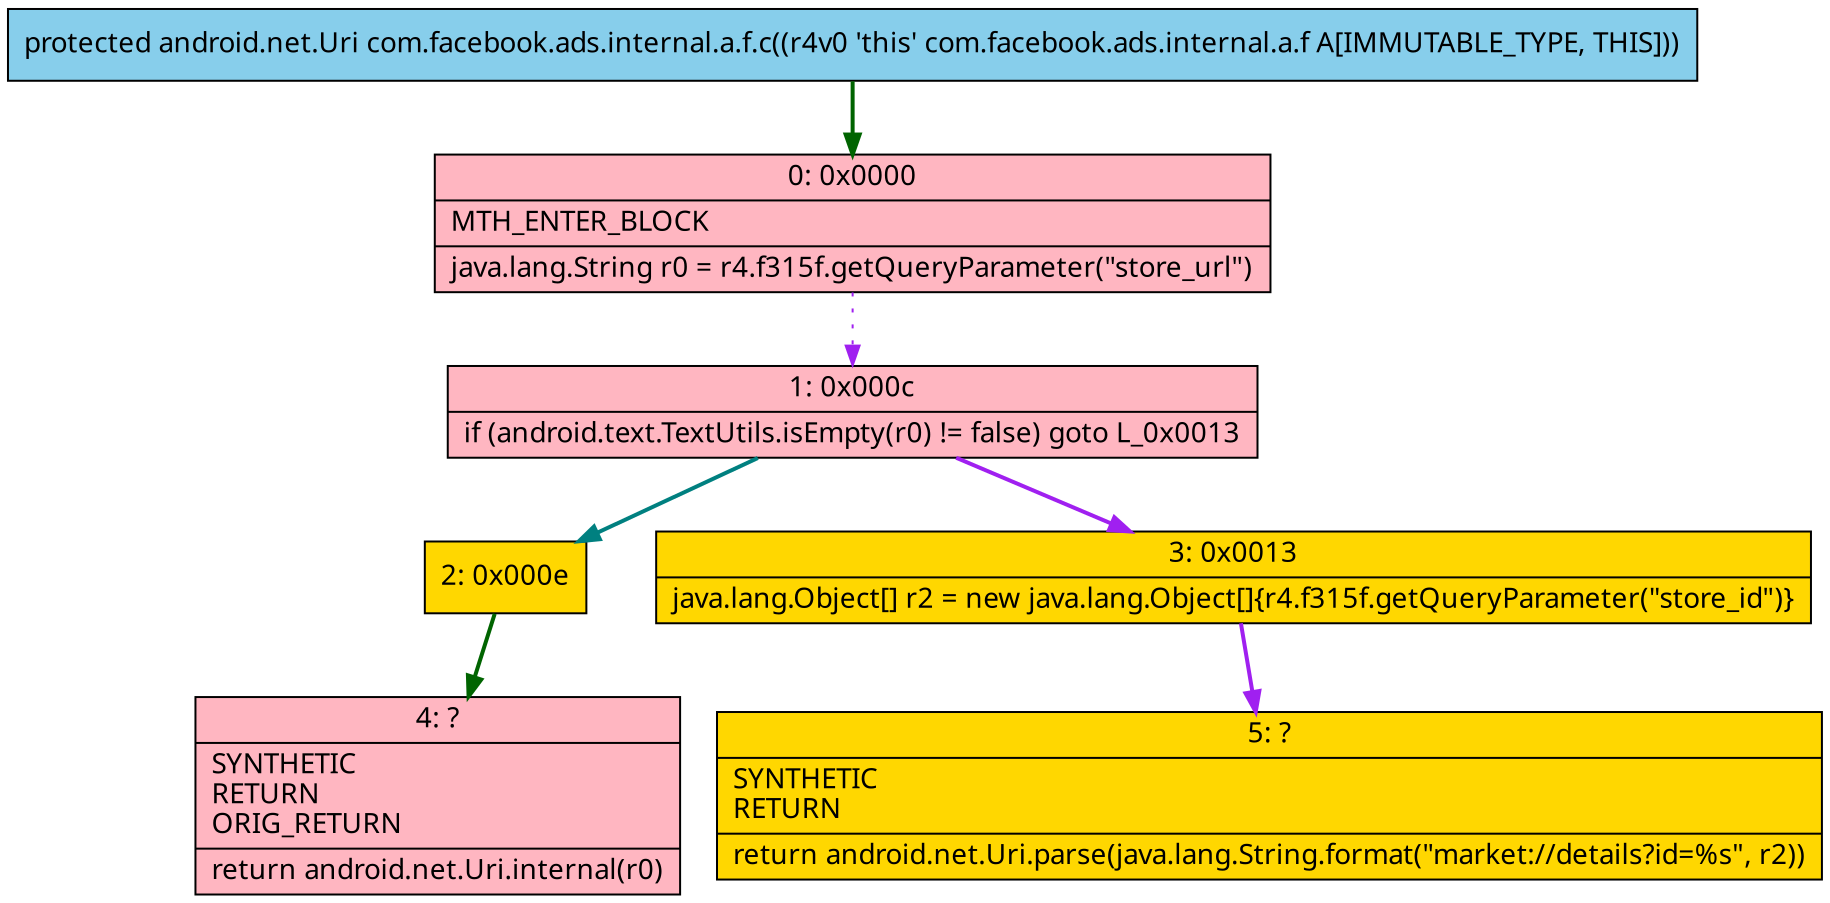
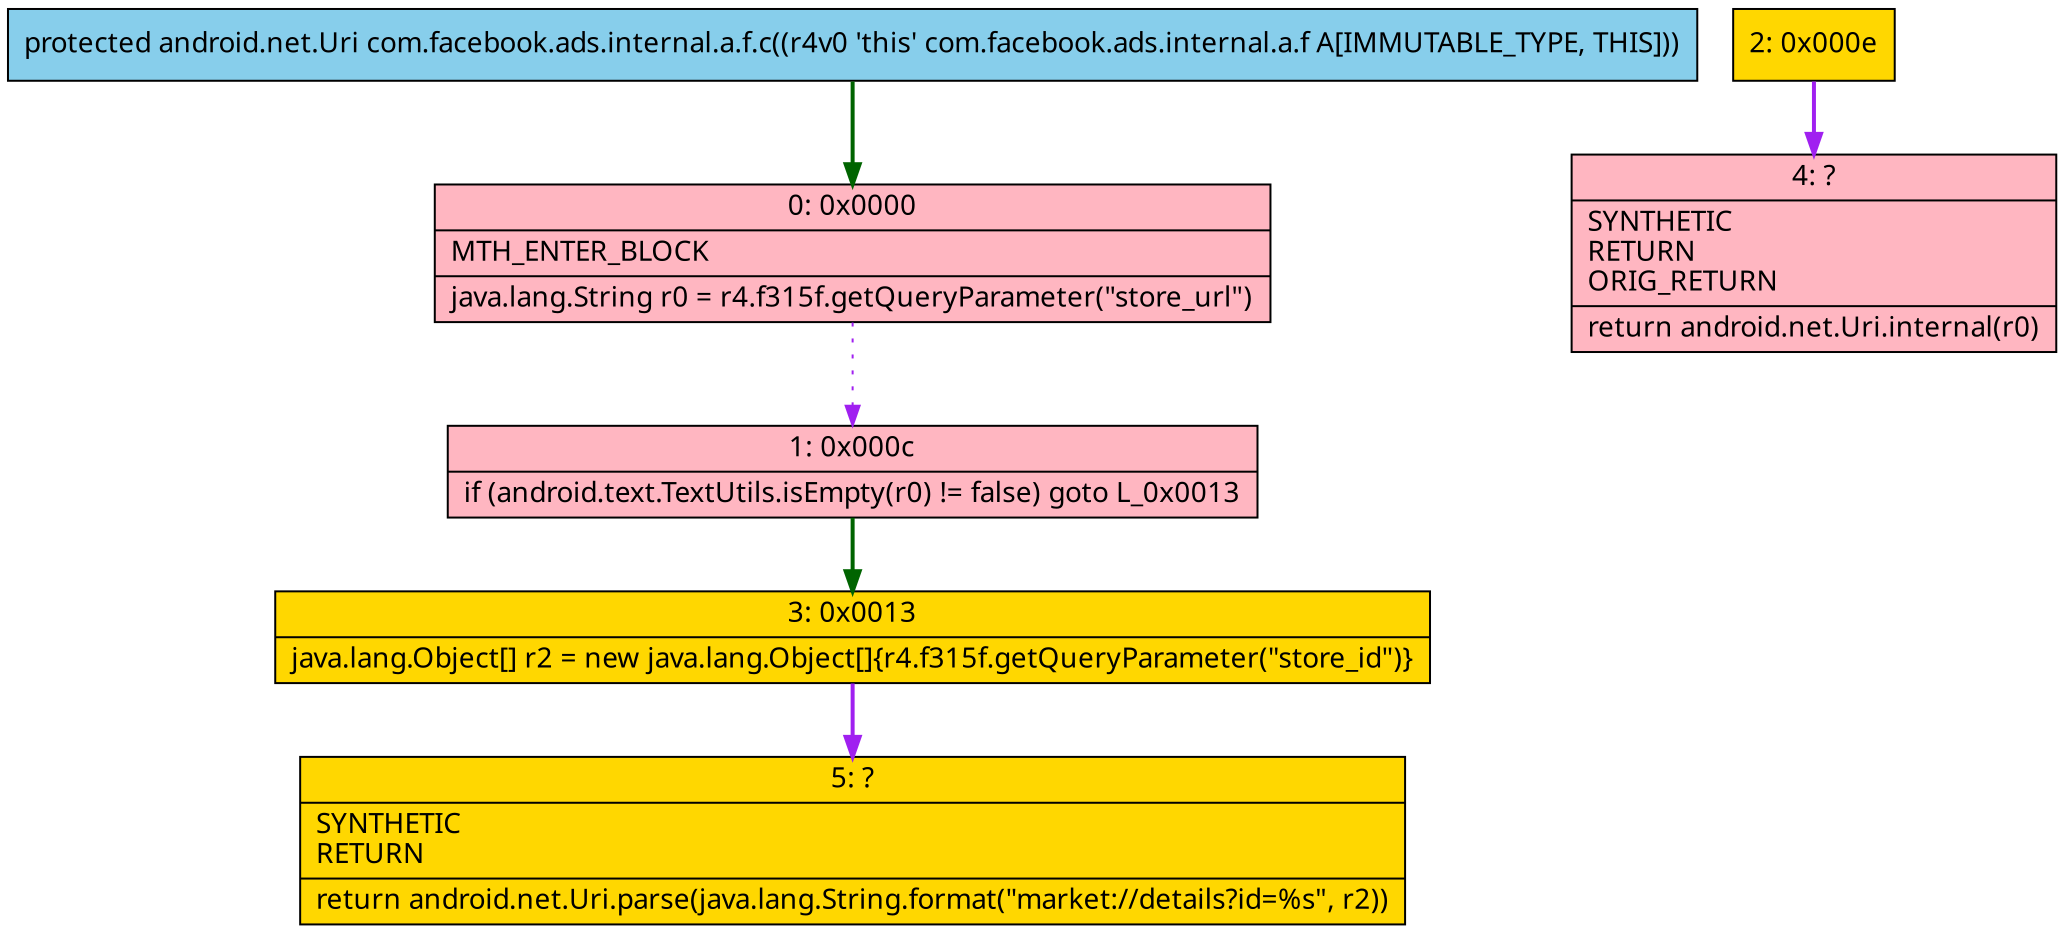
edge "1: 0x000c" -> "3: 0x0013": color purple -> darkgreen
edge "1: 0x000c" -> "2: 0x000e": removed
edge "2: 0x000e" -> "4: ?": color darkgreen -> purple
